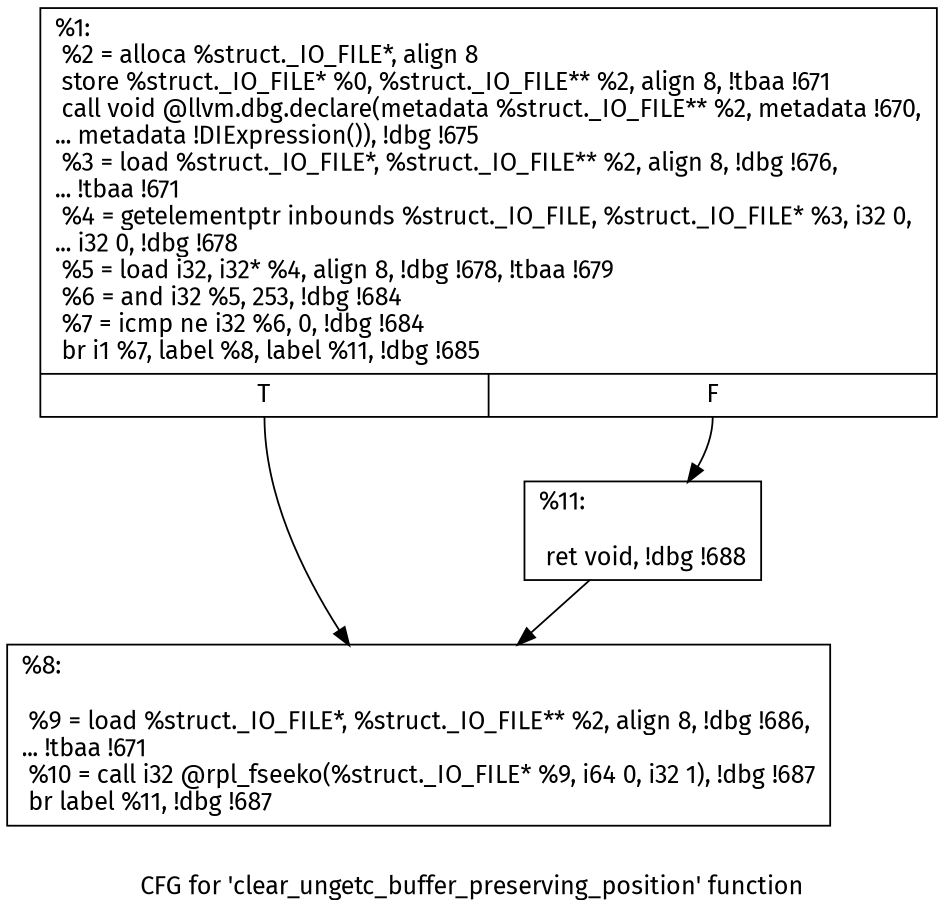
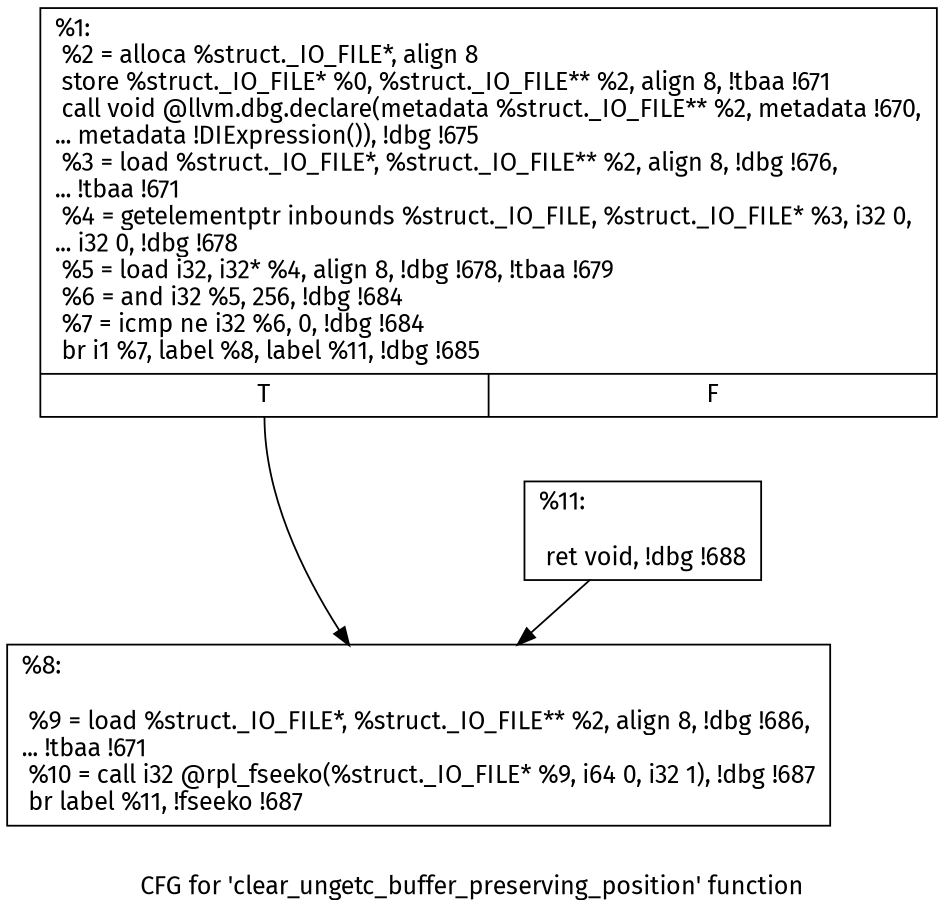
node "%1:": text "%6 = and i32 %5, 253, !dbg !684" -> "%6 = and i32 %5, 256, !dbg !684"
edge "%1:" -> "%11:": removed
node "%8:": text "br label %11, !dbg !687" -> "br label %11, !fseeko !687"
